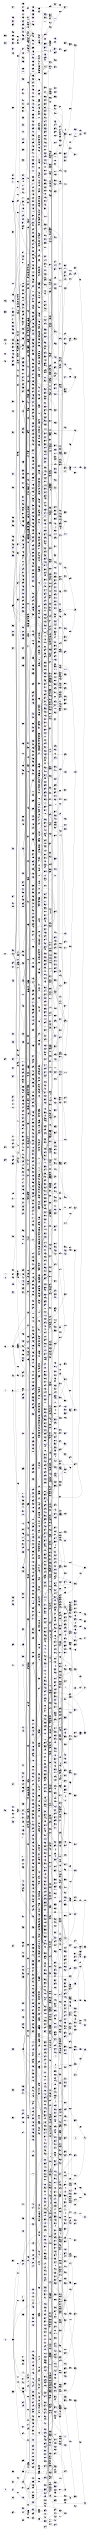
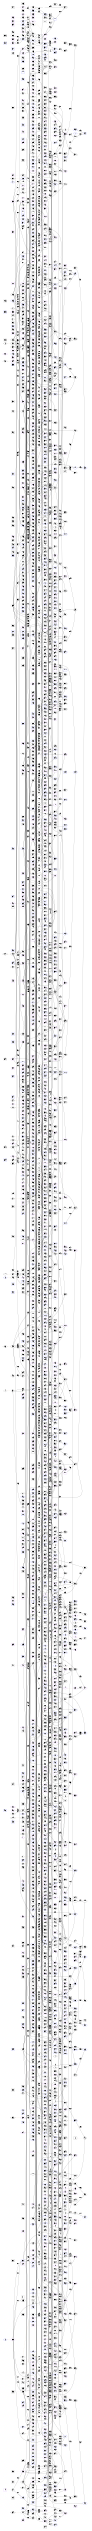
edge "3082" -- "4623": added, label "535"
